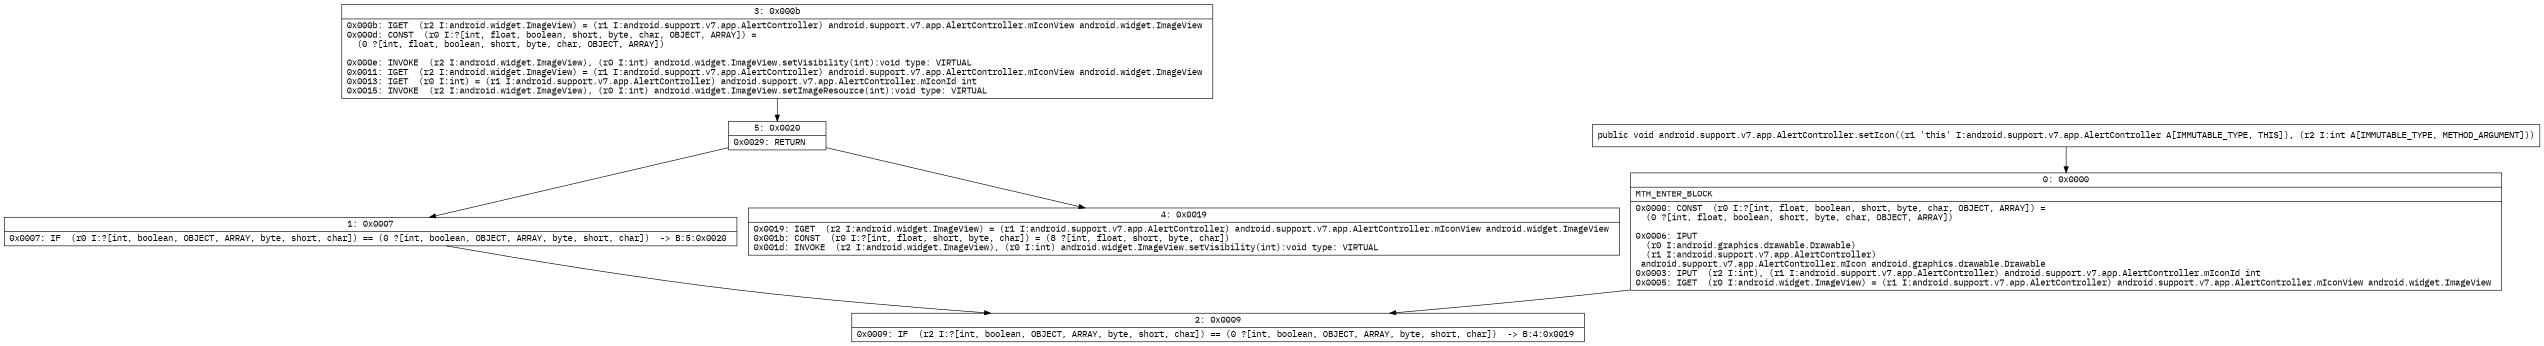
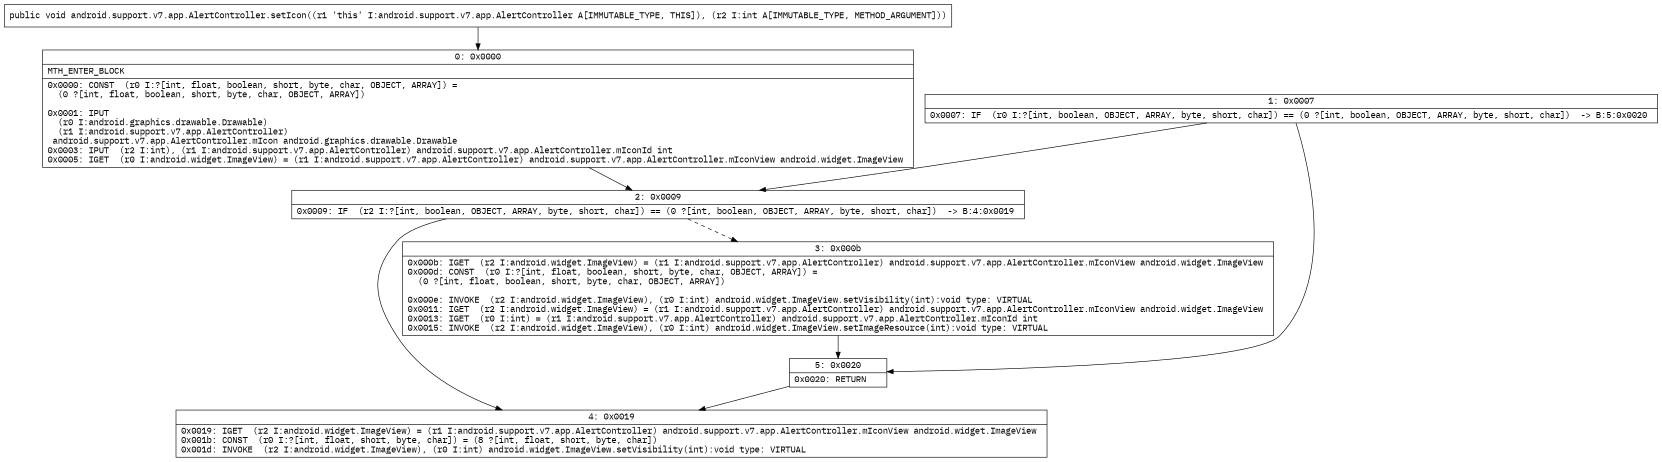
node "5: 0x0020": text "0x0029: RETURN" -> "0x0020: RETURN"
edge "5: 0x0020" -> "1: 0x0007": reversed
edge "2: 0x0009" -> "3: 0x000b": added
node "0: 0x0000": text "0x0006: IPUT" -> "0x0001: IPUT"
edge "2: 0x0009" -> "4: 0x0019": added
